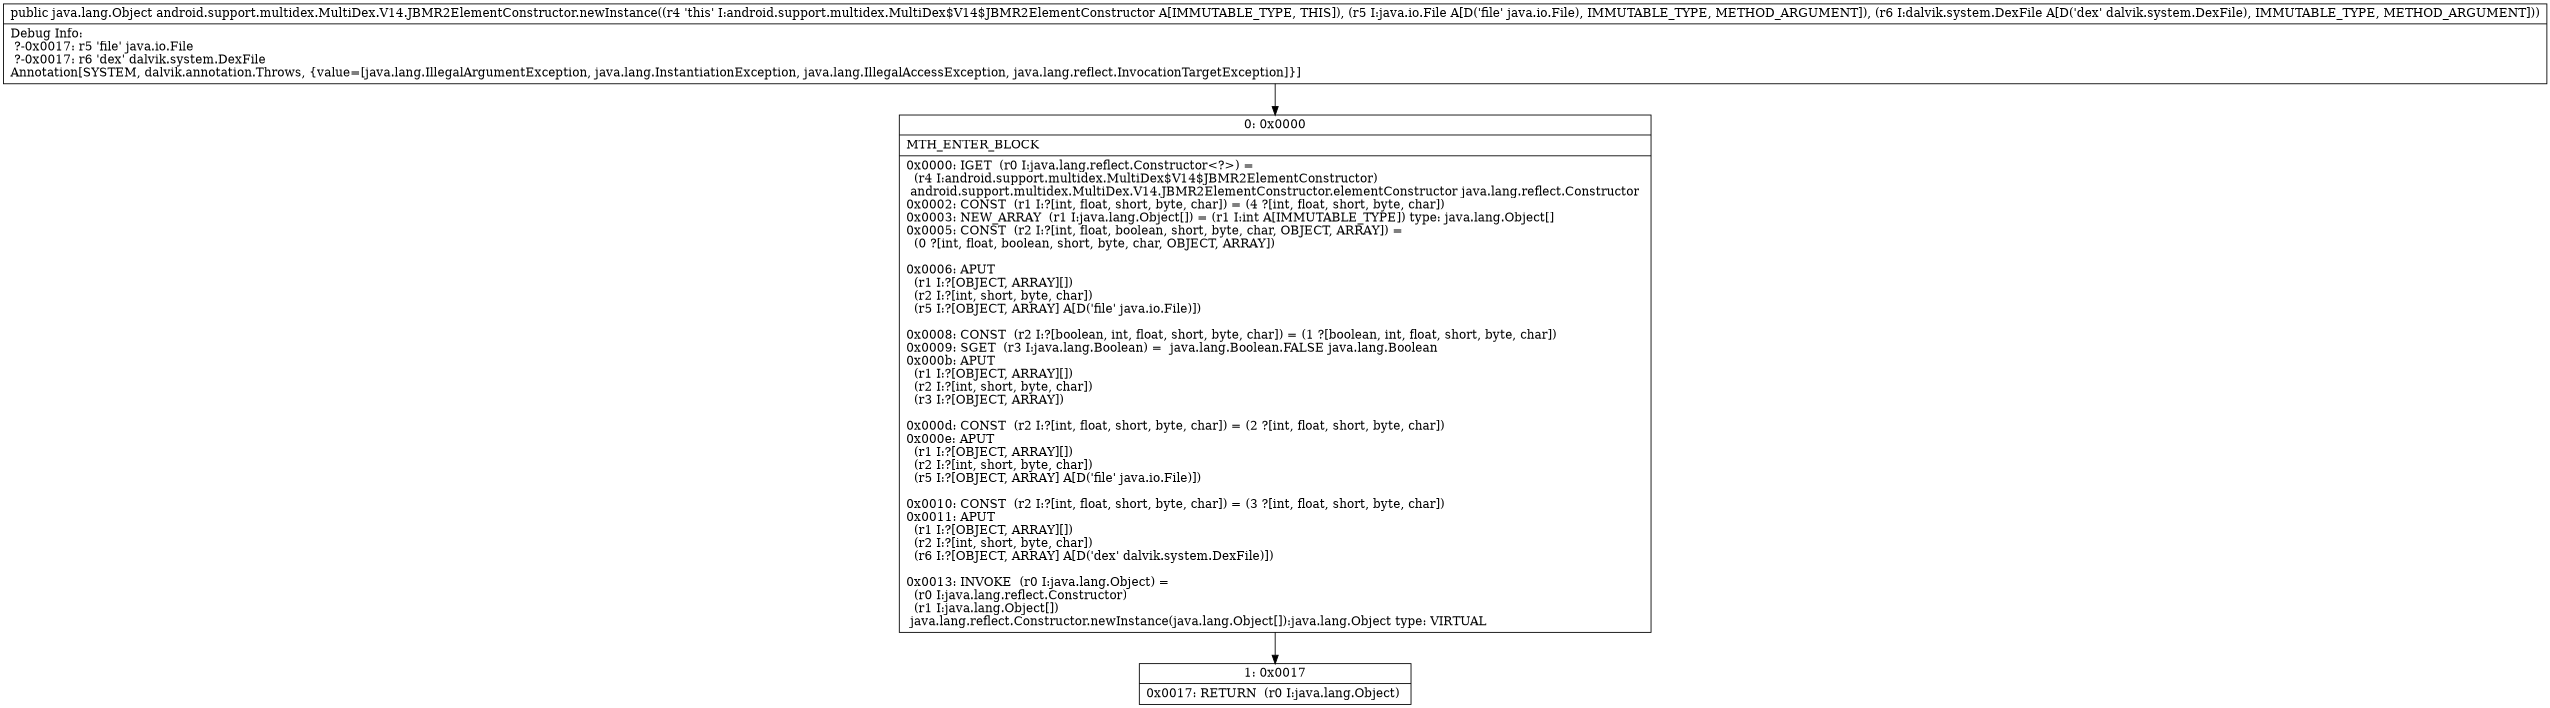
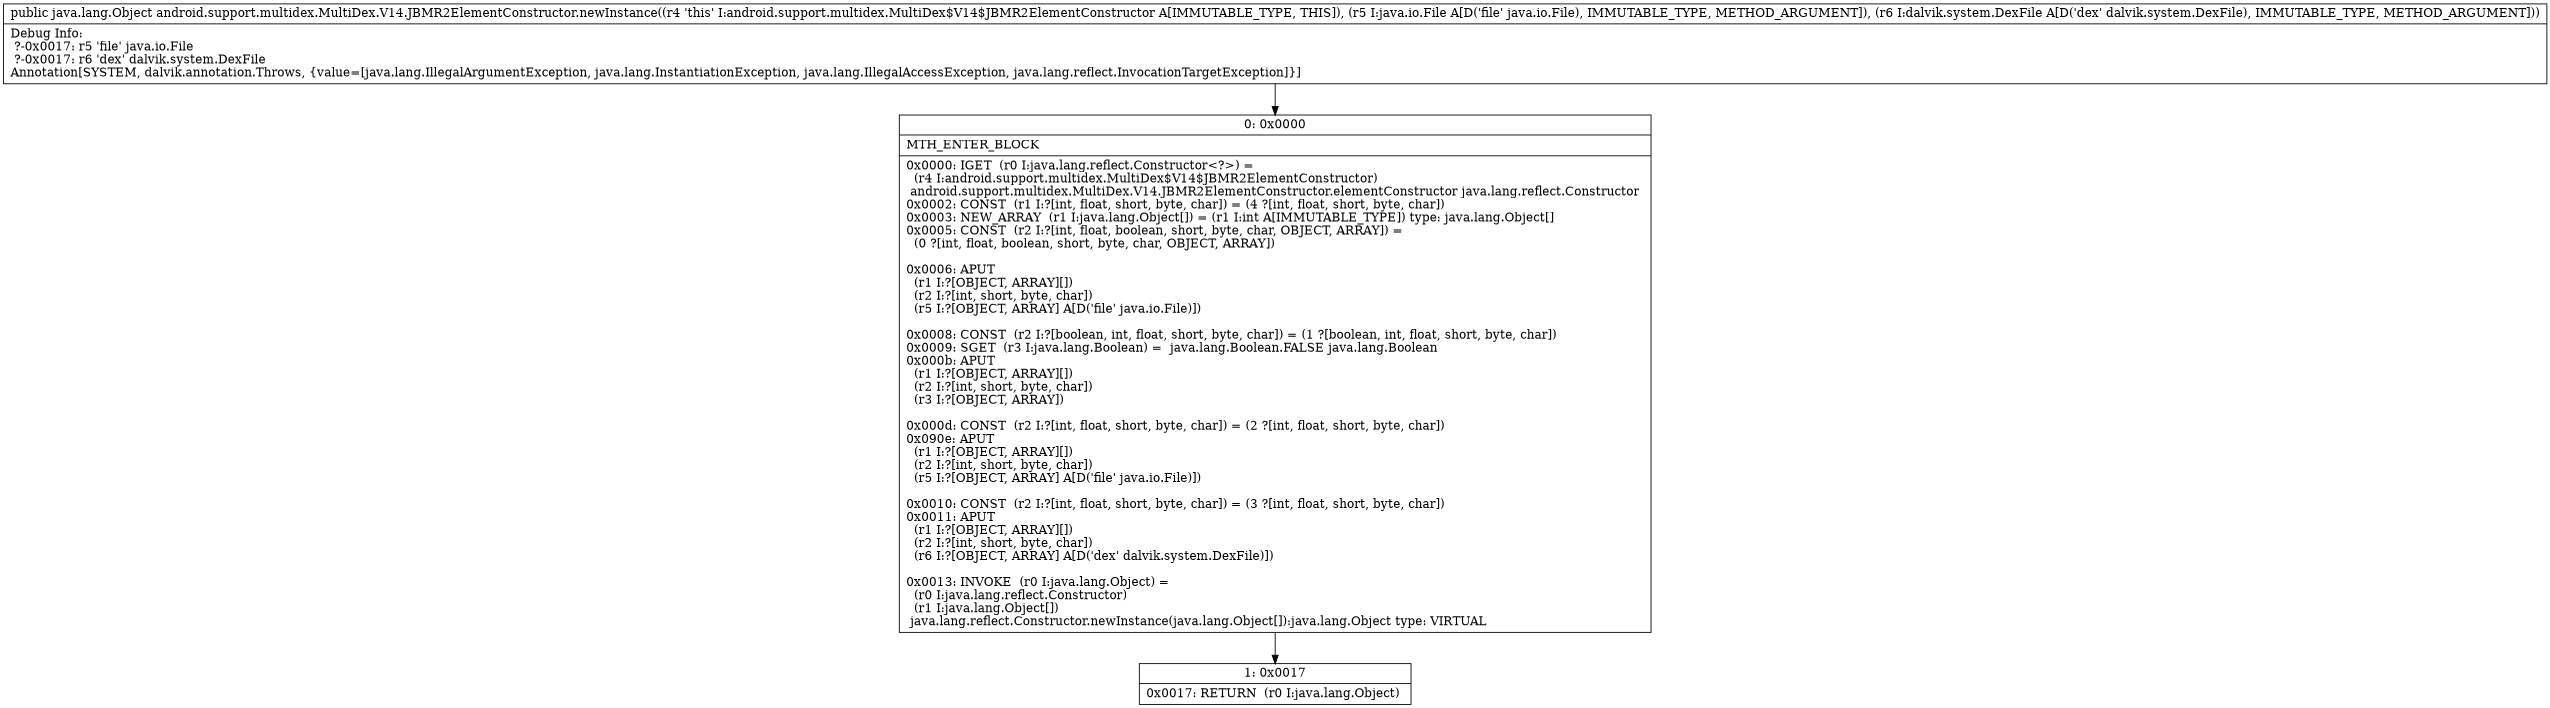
node "0: 0x0000": text "0x000e: APUT" -> "0x090e: APUT"
